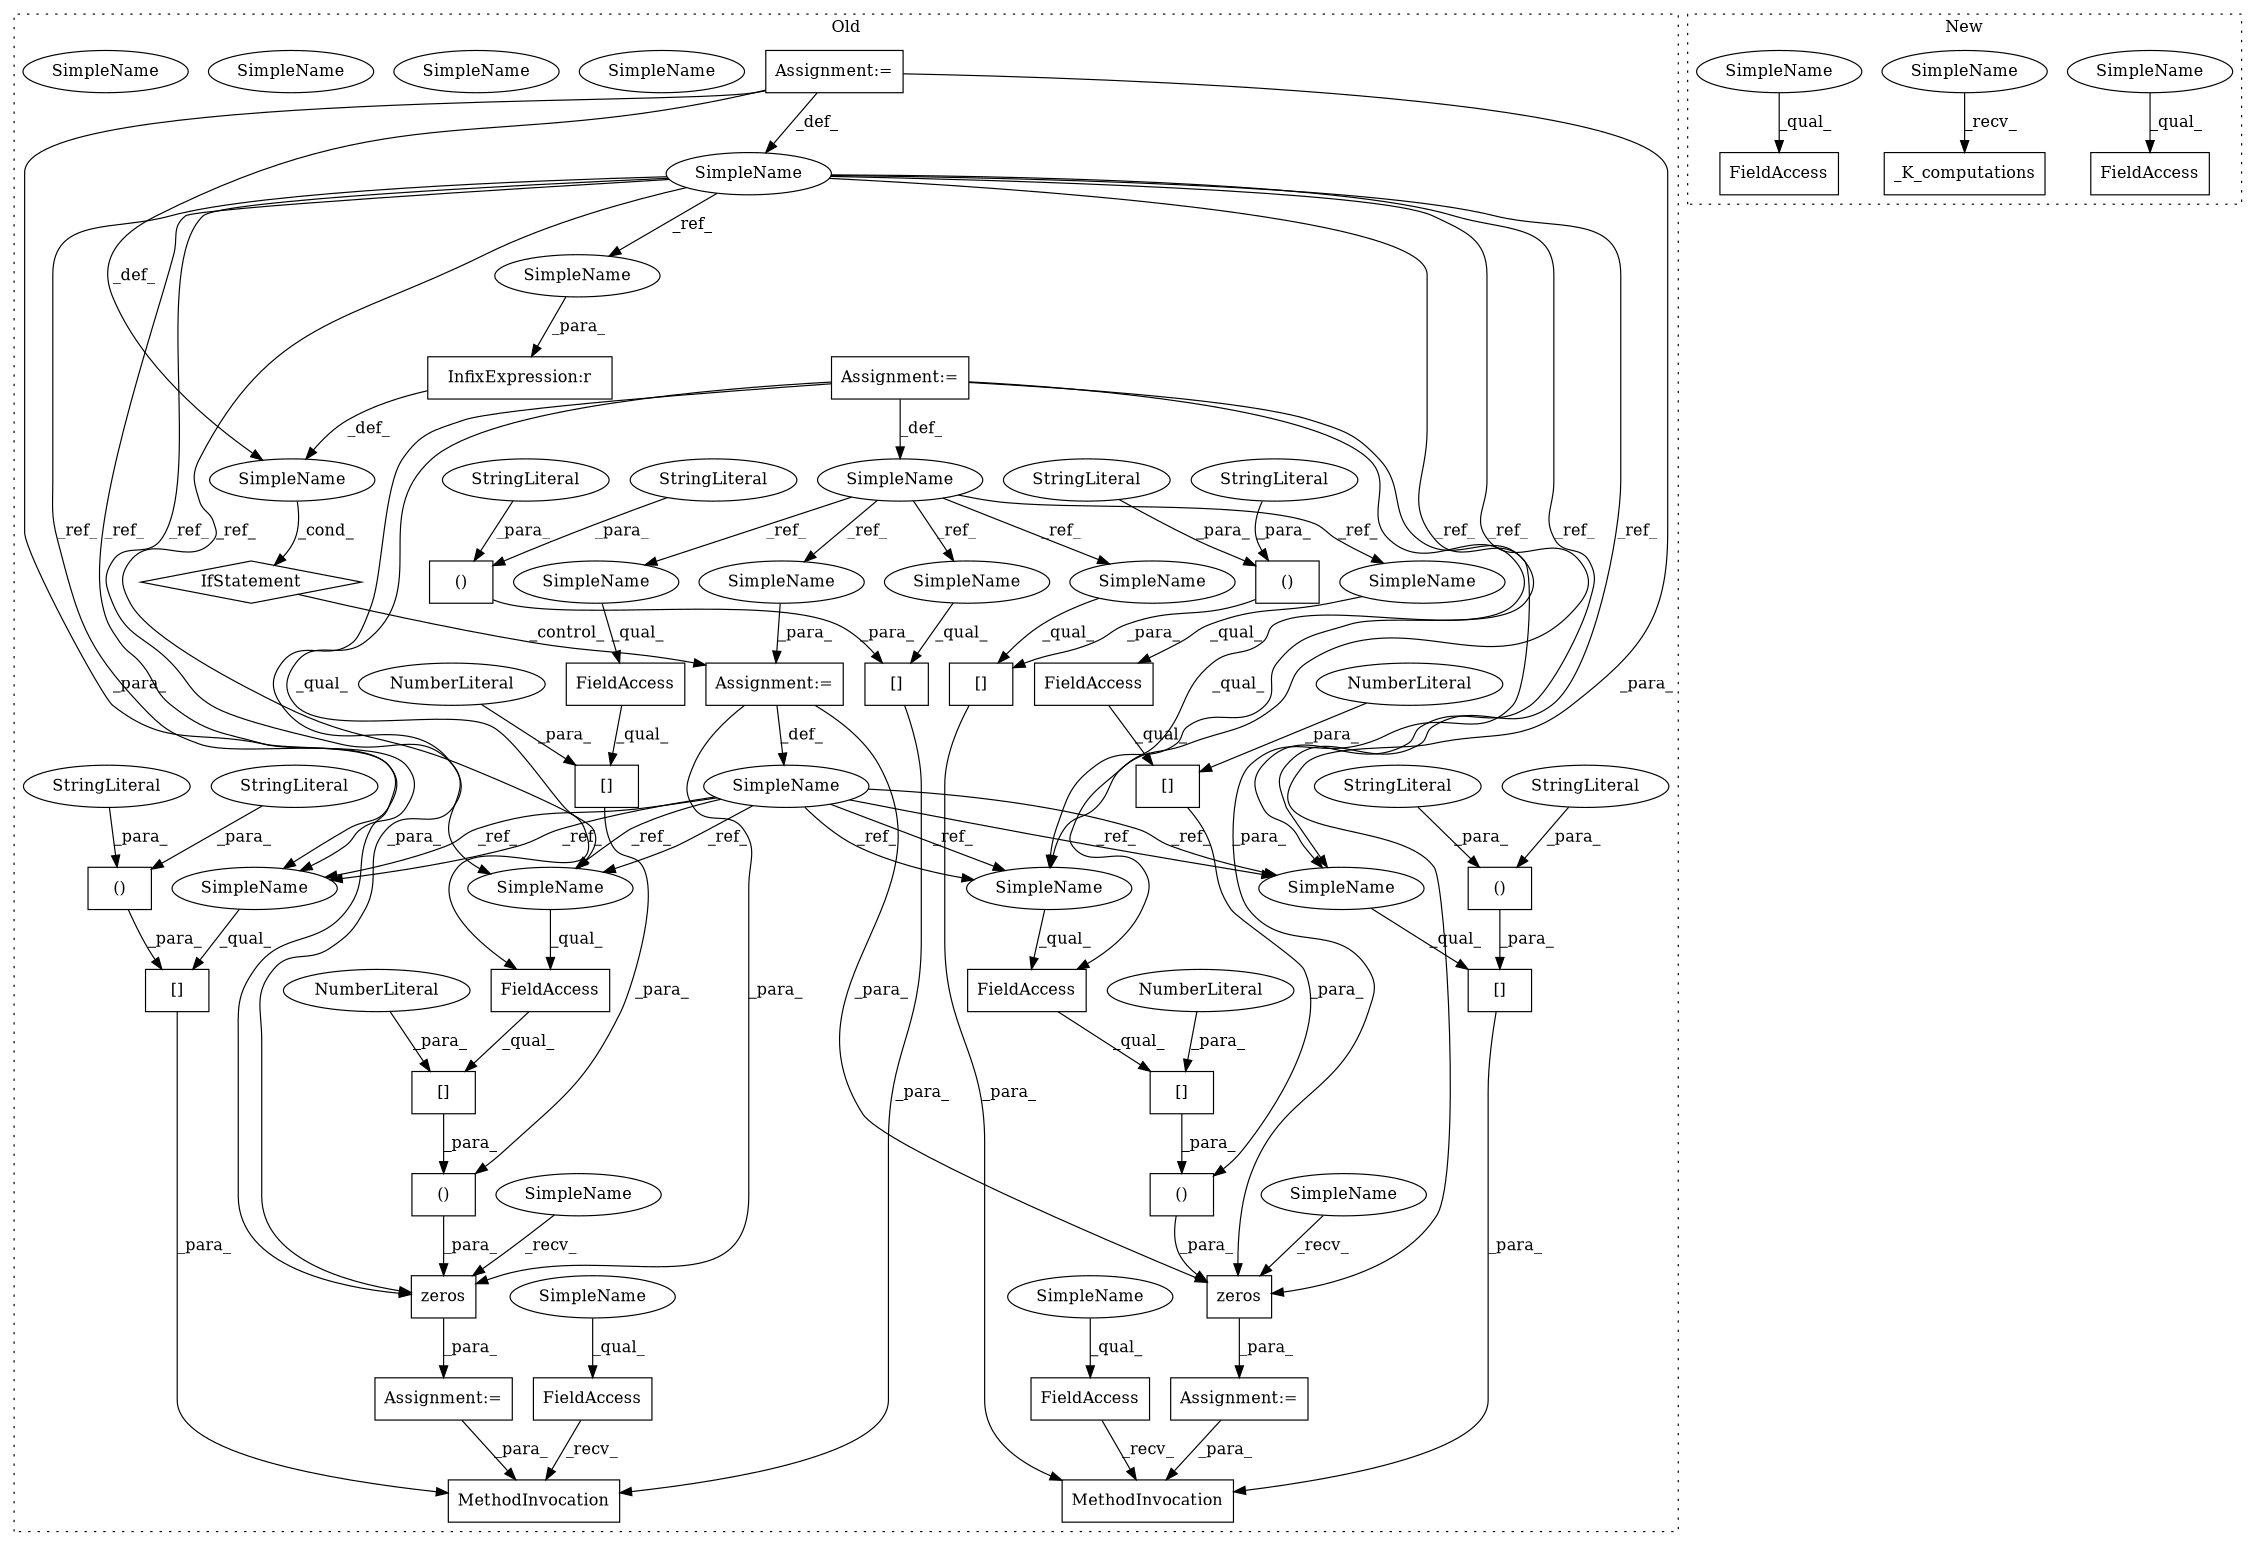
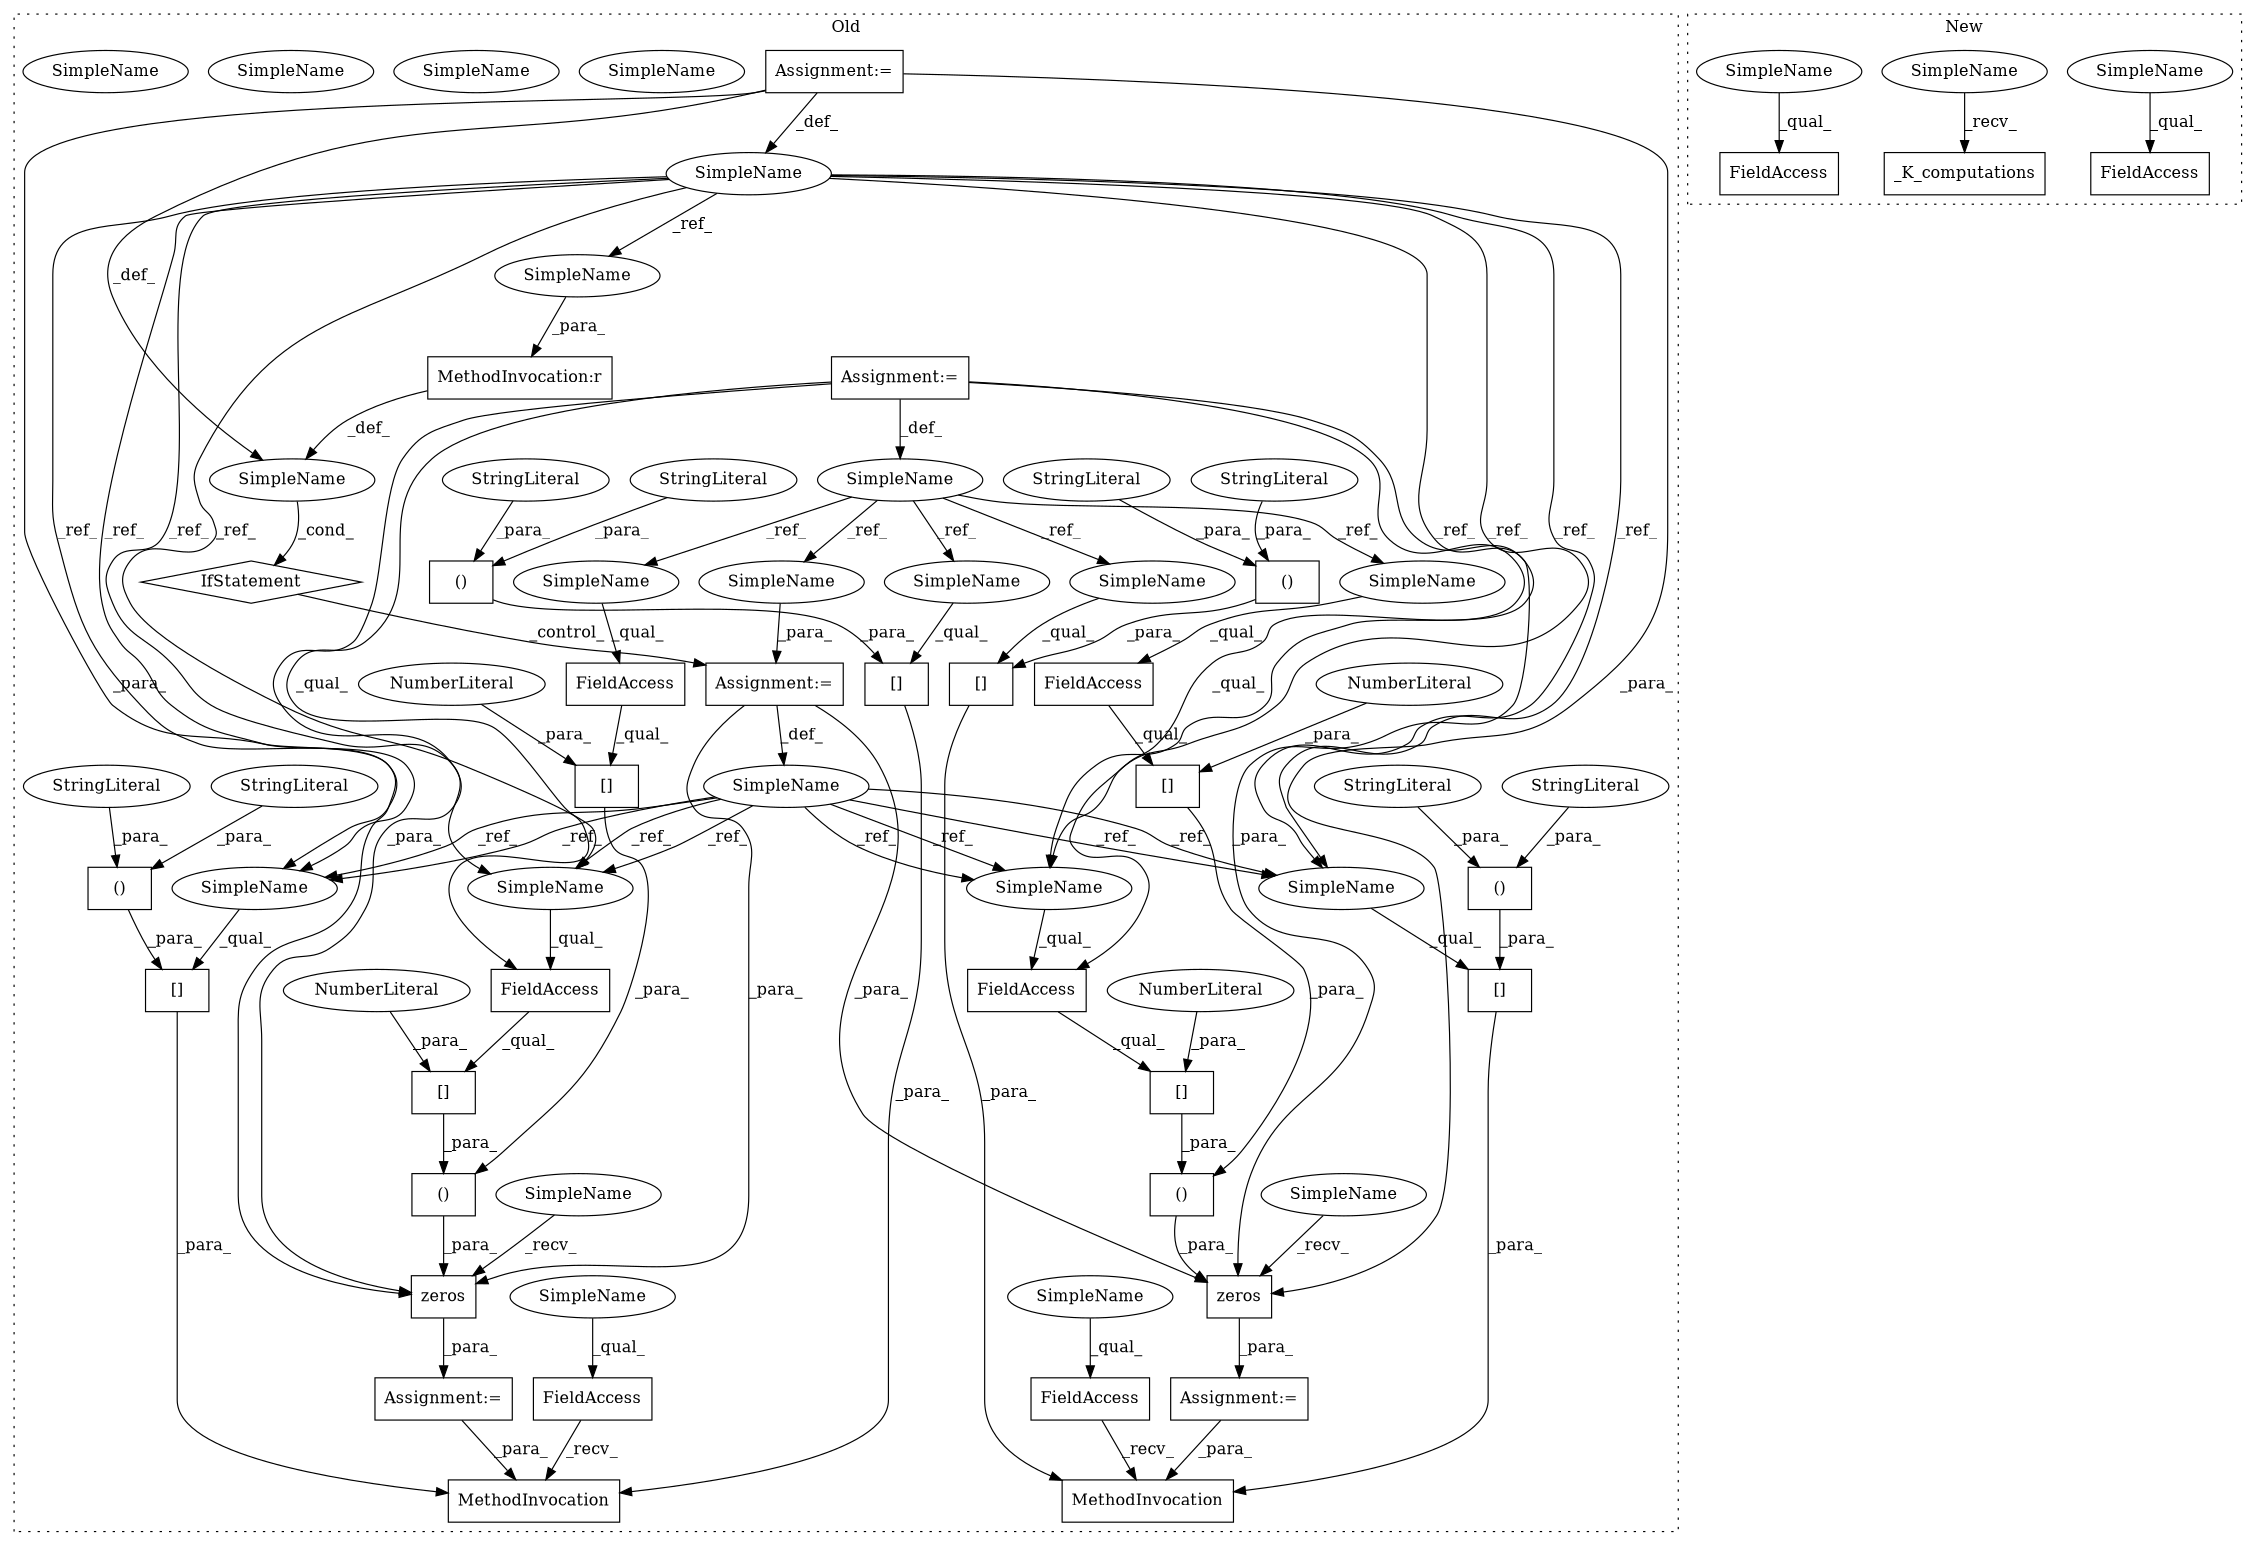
node "InfixExpression:r": label "InfixExpression:r" -> "MethodInvocation:r"
